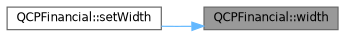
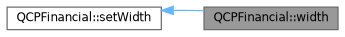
edge "QCPFinancial::setWidth" -> "QCPFinancial::width": reversed
